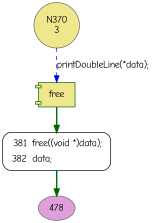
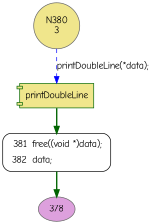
node "N370 3": label "N370 3" -> "N380 3"
node "free": label "free" -> "printDoubleLine"
node "478": label "478" -> "378"
